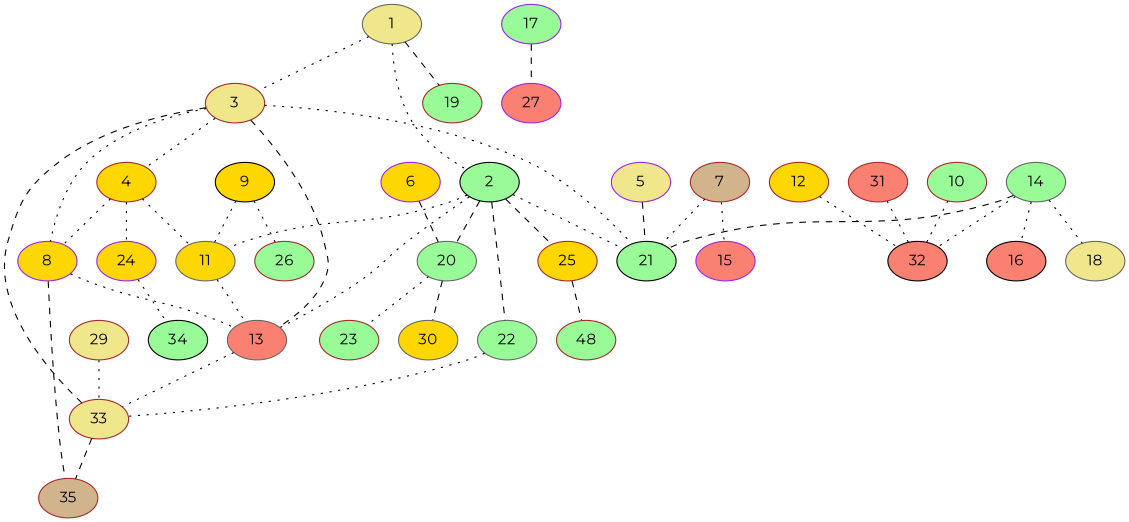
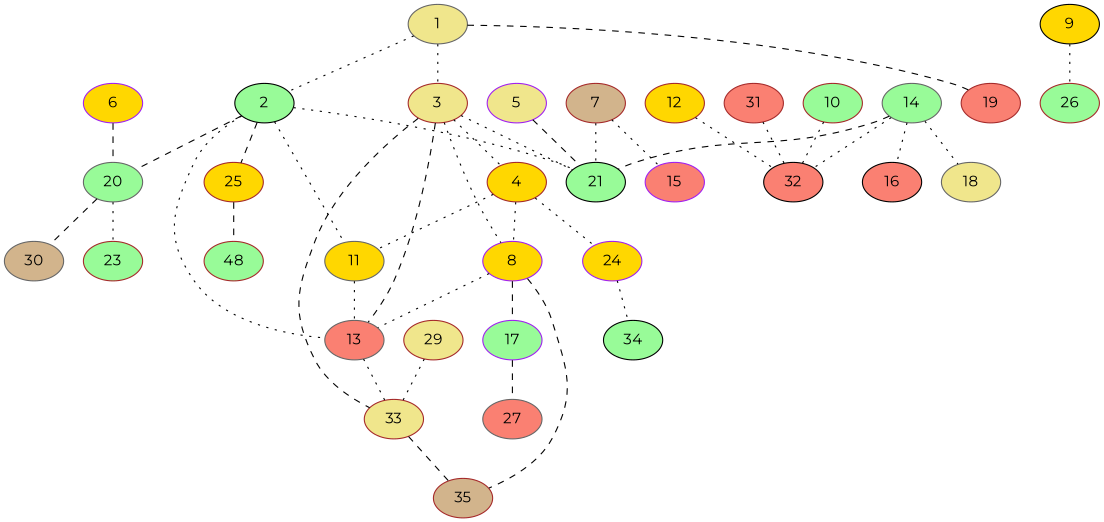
node "19": fillcolor palegreen -> salmon
node "27": color purple -> gray40
edge "9" -- "11": removed
edge "8" -- "17": added
node "30": fillcolor gold -> tan
node "22": removed
